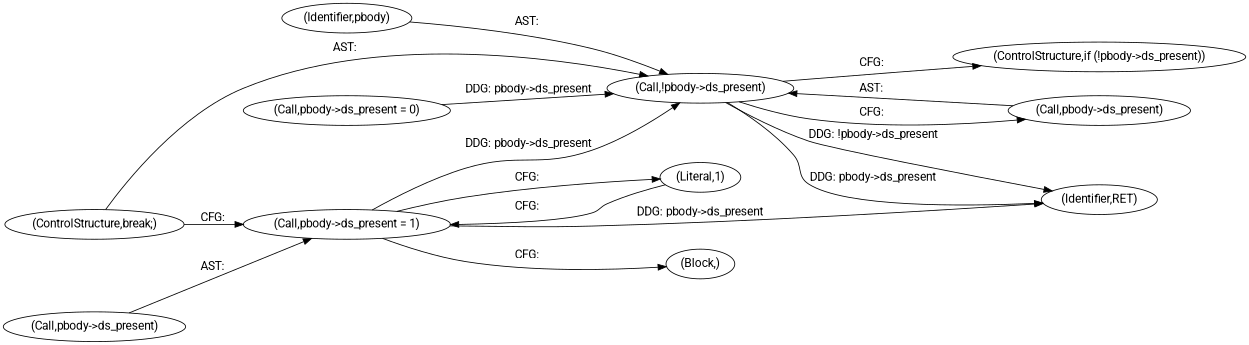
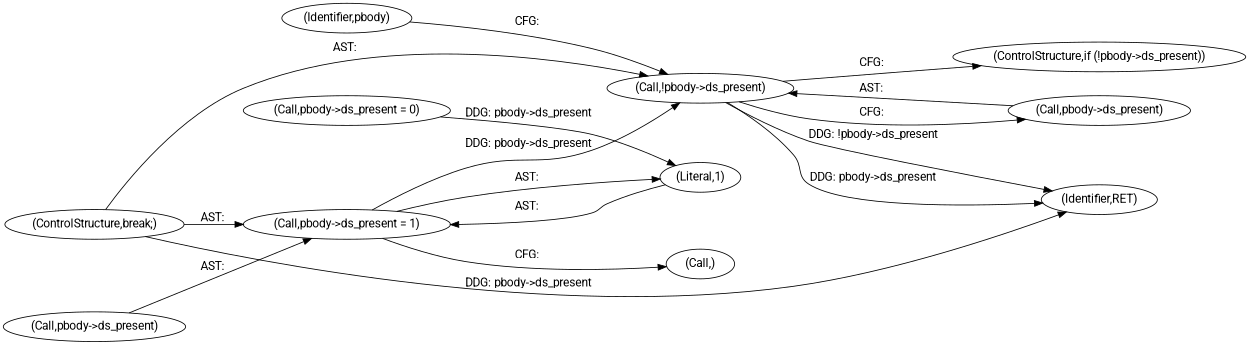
edge "(Identifier,pbody)" -> "(Call,!pbody->ds_present)": label "AST: " -> "CFG: "
edge "(Call,pbody->ds_present = 0)" -> "(Call,!pbody->ds_present)": now "(Call,pbody->ds_present = 0)" -> "(Literal,1)"
edge "(Call,pbody->ds_present = 1)" -> "(Literal,1)": label "CFG: " -> "AST: "
edge "(Literal,1)" -> "(Call,pbody->ds_present = 1)": label "CFG: " -> "AST: "
edge "(ControlStructure,break;)" -> "(Call,pbody->ds_present = 1)": label "CFG: " -> "AST: "
edge "(Call,pbody->ds_present = 1)" -> "(Identifier,RET)": now "(ControlStructure,break;)" -> "(Identifier,RET)"
node "(Block,)": label "(Block,)" -> "(Call,)"
